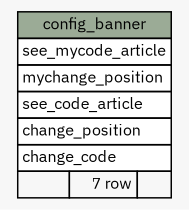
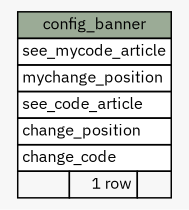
node "config_banner": text "7 row" -> "1 row"
